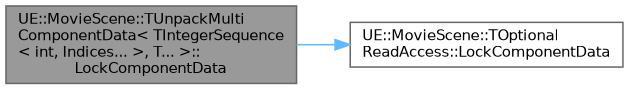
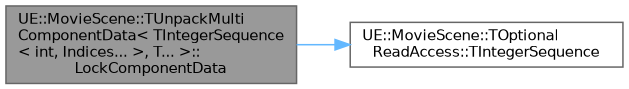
node "UE::MovieScene::TOptional ReadAccess::LockComponentData": label "UE::MovieScene::TOptional ReadAccess::LockComponentData" -> "UE::MovieScene::TOptional ReadAccess::TIntegerSequence"
